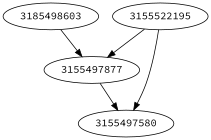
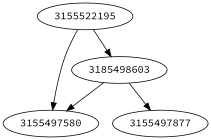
edge "3155522195" -> "3155497877": now "3155522195" -> "3185498603"
edge "3155497877" -> "3155497580": now "3185498603" -> "3155497580"
